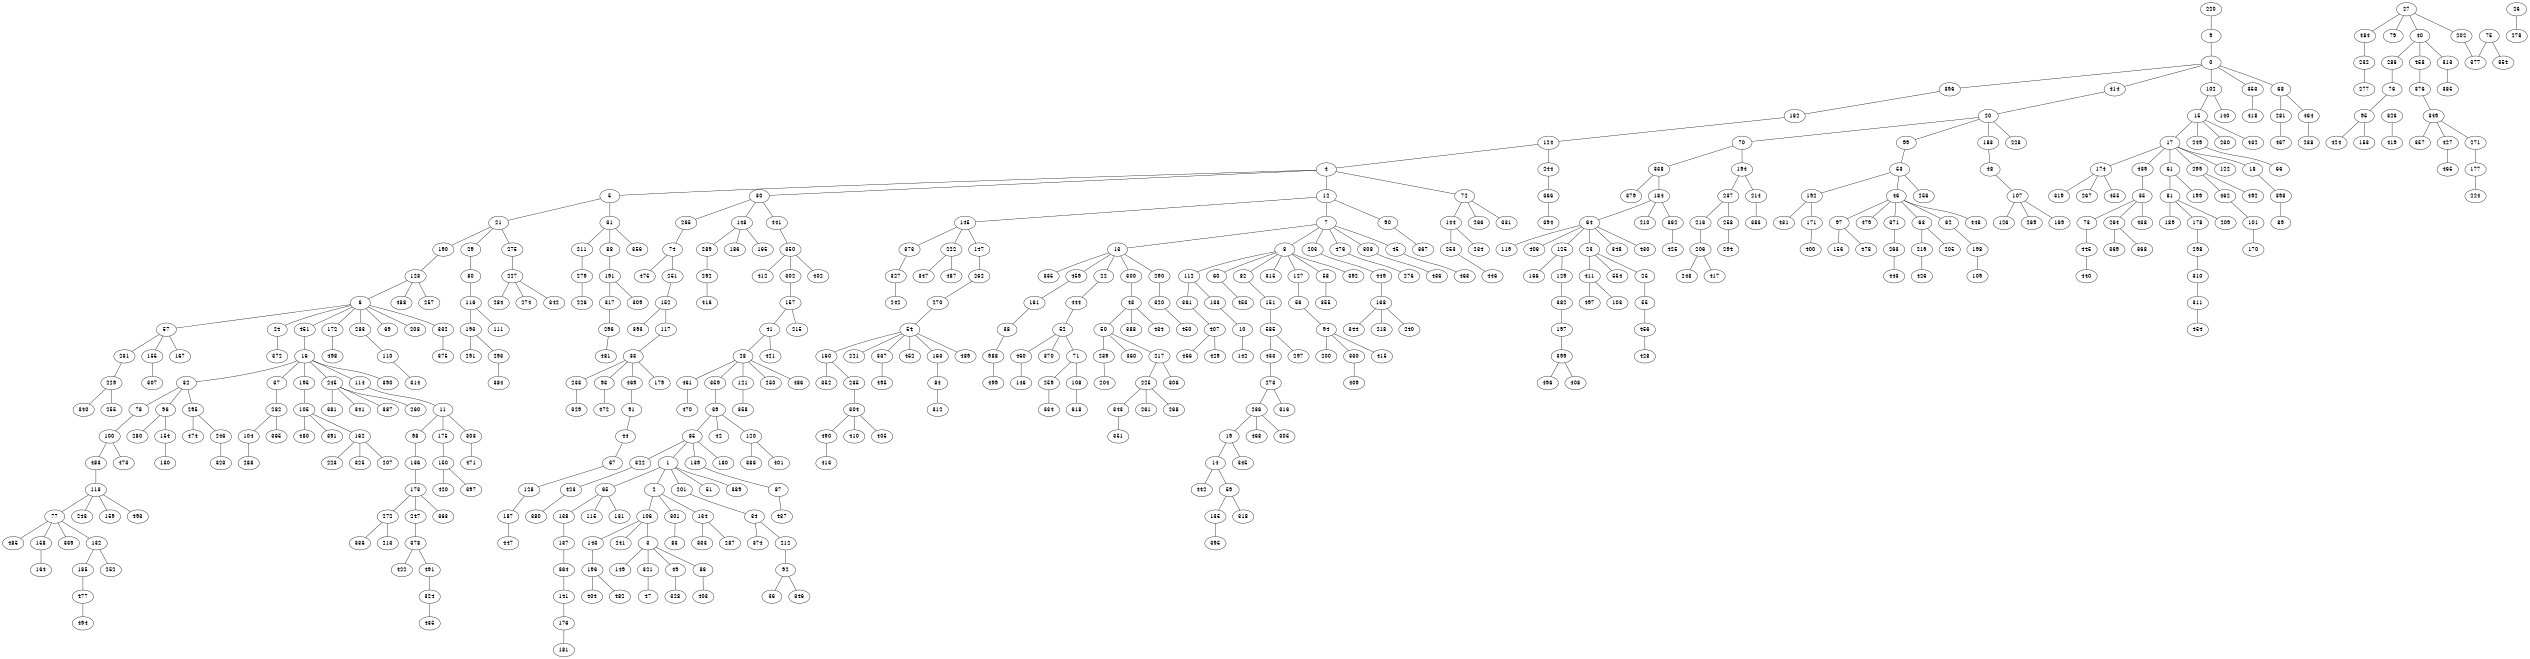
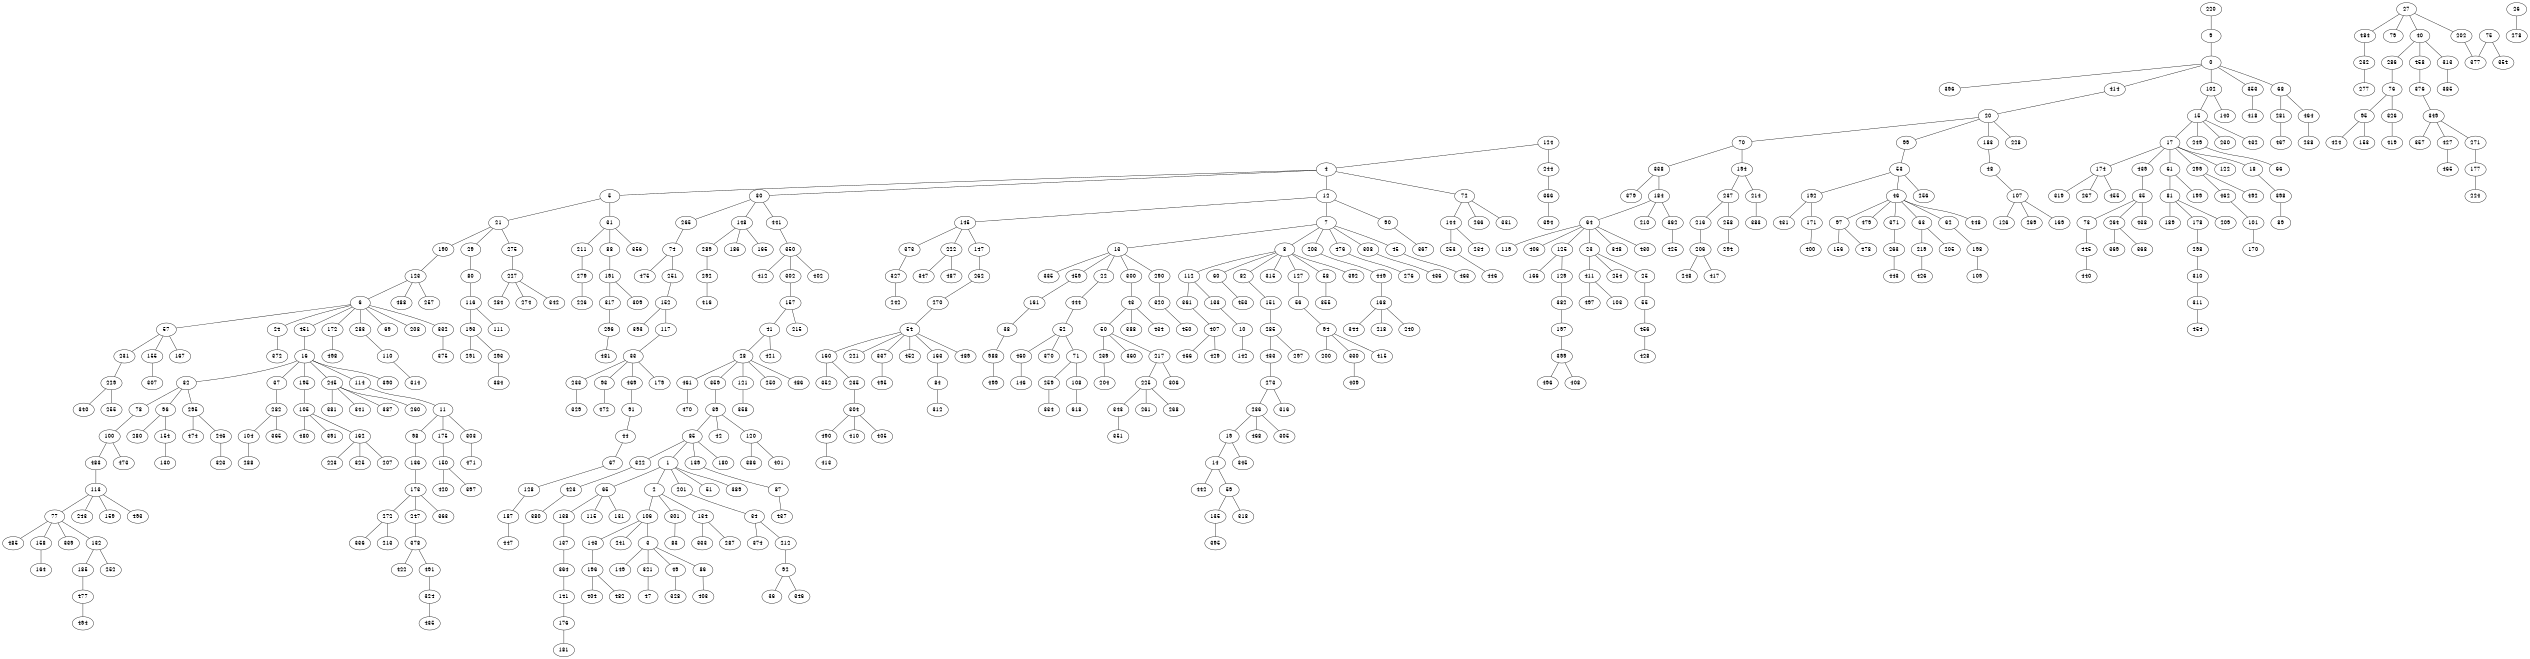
edge "76" -- "326": added
node "182": removed
node "554": label "554" -> "254"
node "585": label "585" -> "285"
